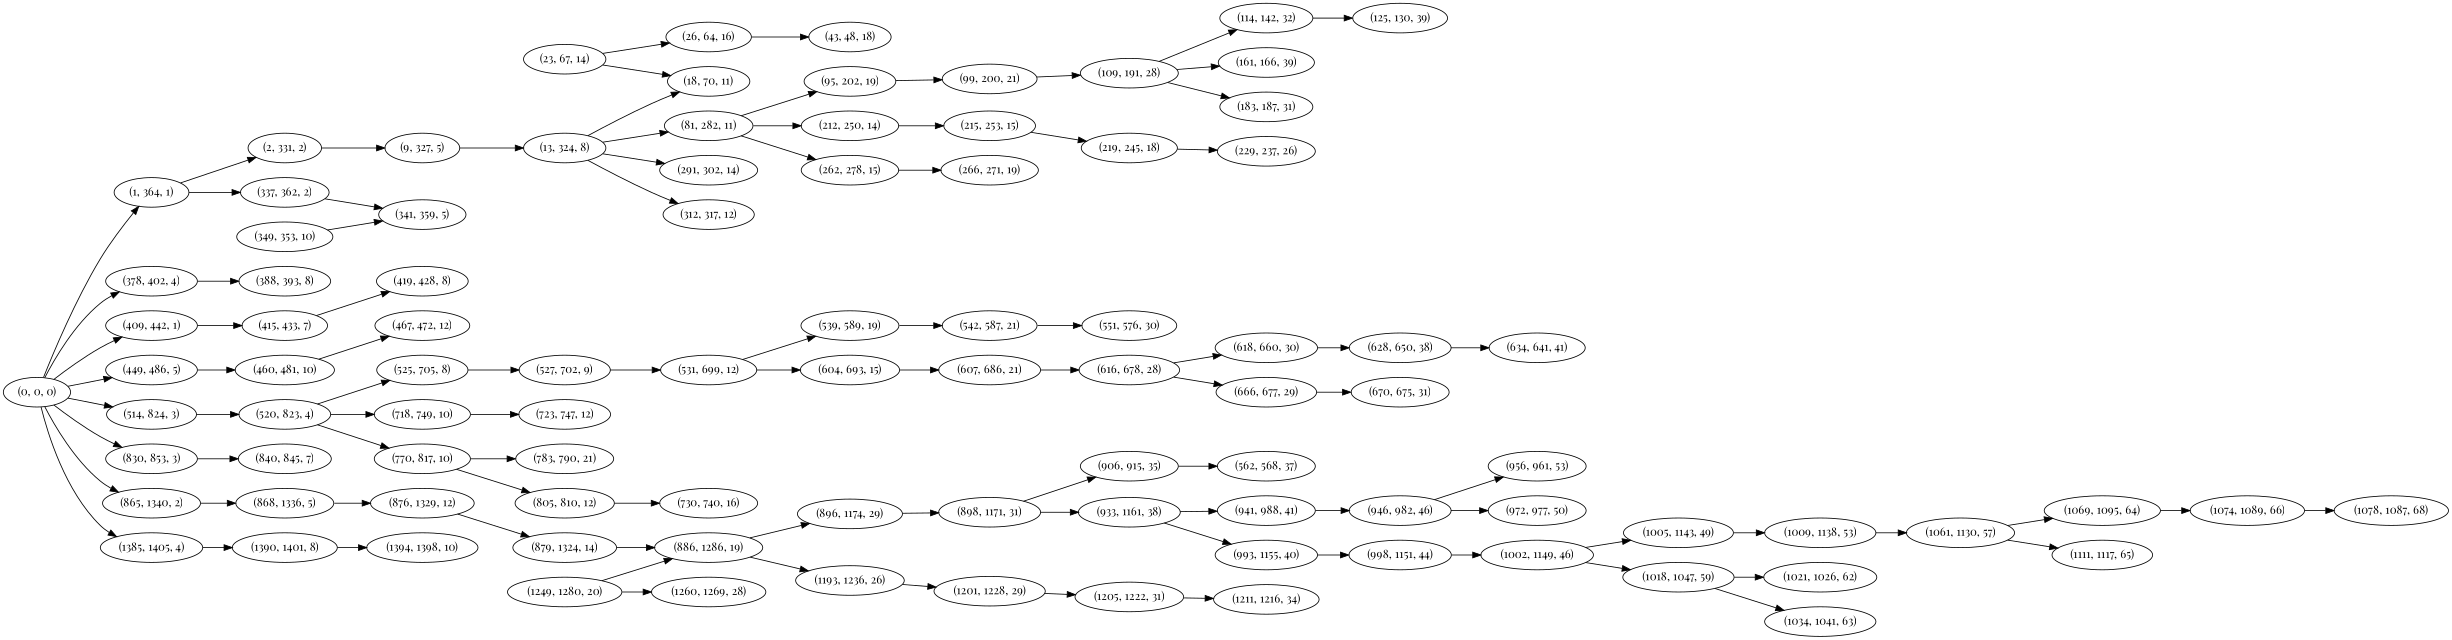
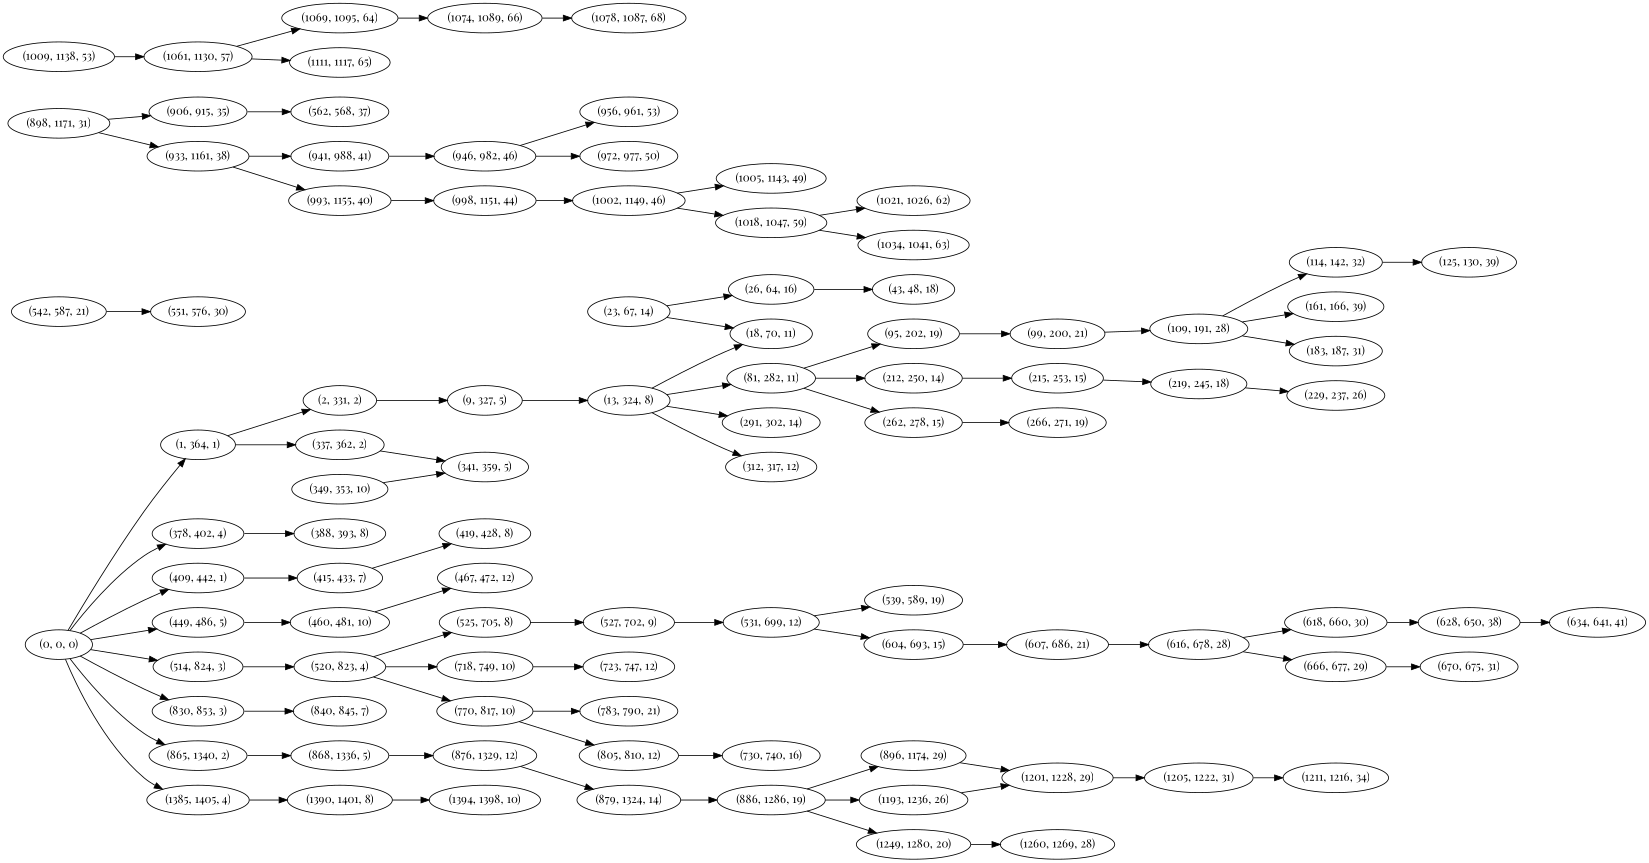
edge "(539, 589, 19)" -> "(542, 587, 21)": removed
edge "(896, 1174, 29)" -> "(898, 1171, 31)": now "(896, 1174, 29)" -> "(1201, 1228, 29)"
edge "(1005, 1143, 49)" -> "(1009, 1138, 53)": removed
edge "(1249, 1280, 20)" -> "(886, 1286, 19)": reversed
